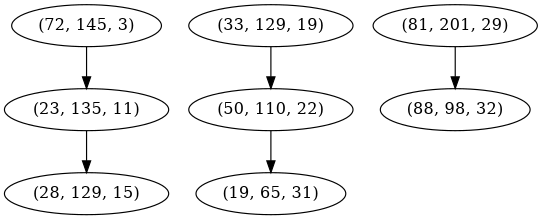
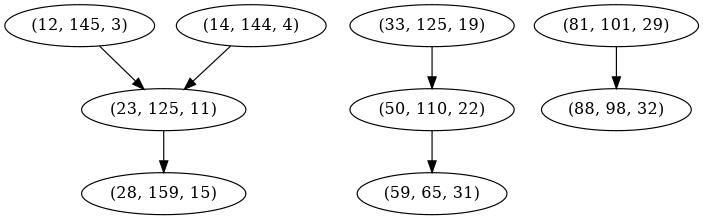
node "(72, 145, 3)": label "(72, 145, 3)" -> "(12, 145, 3)"
node "(14, 144, 4)": added
node "(33, 129, 19)": label "(33, 129, 19)" -> "(33, 125, 19)"
node "(81, 201, 29)": label "(81, 201, 29)" -> "(81, 101, 29)"
node "(23, 135, 11)": label "(23, 135, 11)" -> "(23, 125, 11)"
node "(28, 129, 15)": label "(28, 129, 15)" -> "(28, 159, 15)"
node "(19, 65, 31)": label "(19, 65, 31)" -> "(59, 65, 31)"
